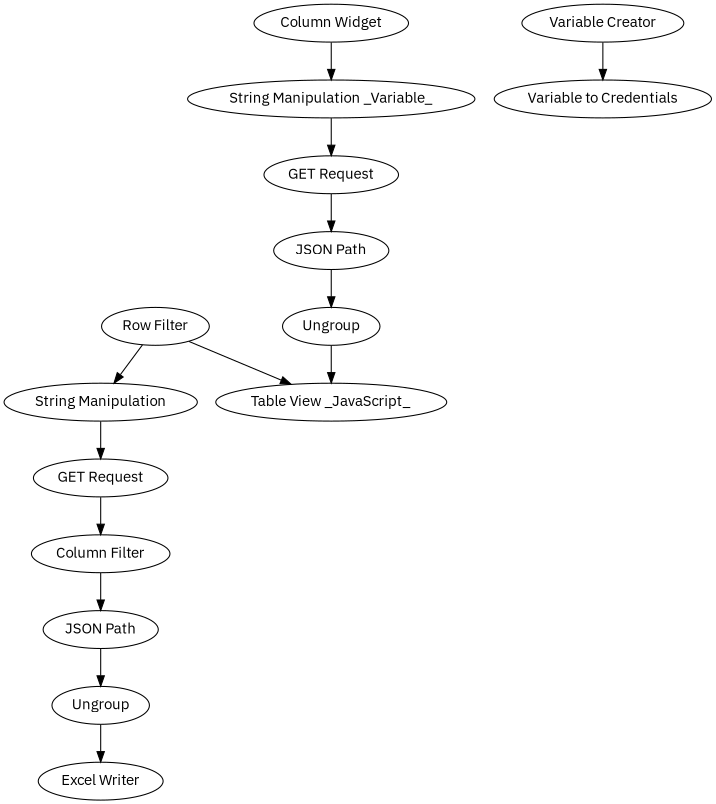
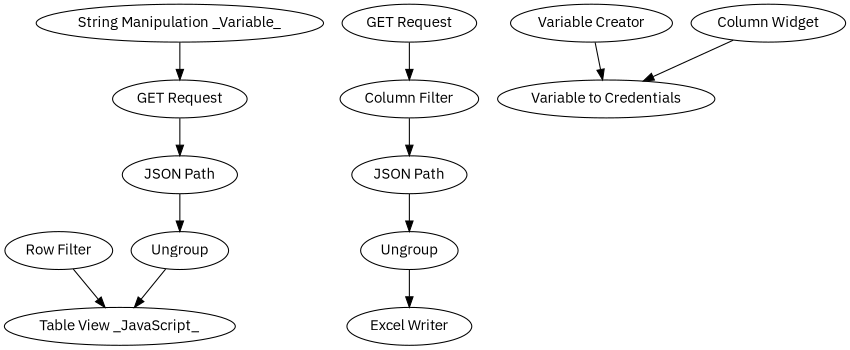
edge "Column Widget" -> "String Manipulation _Variable_": now "Column Widget" -> "Variable to Credentials"
node "String Manipulation": removed
